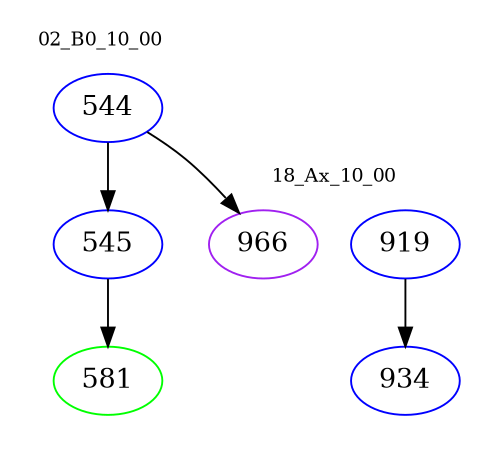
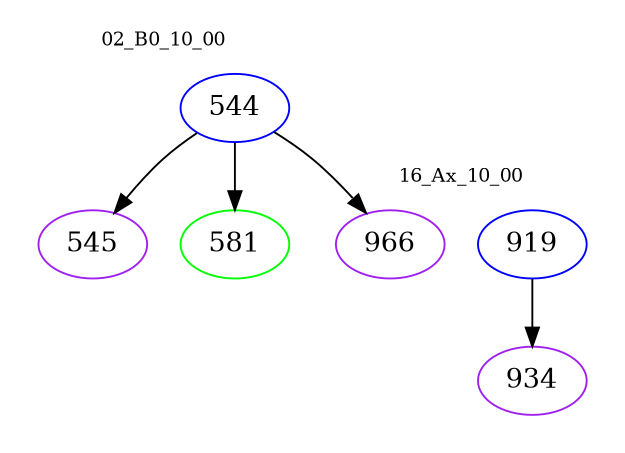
cluster "18_Ax_10_00": label "18_Ax_10_00" -> "16_Ax_10_00"
node "545": color blue -> purple
edge "545" -> "581": now "544" -> "581"
node "934": color blue -> purple
